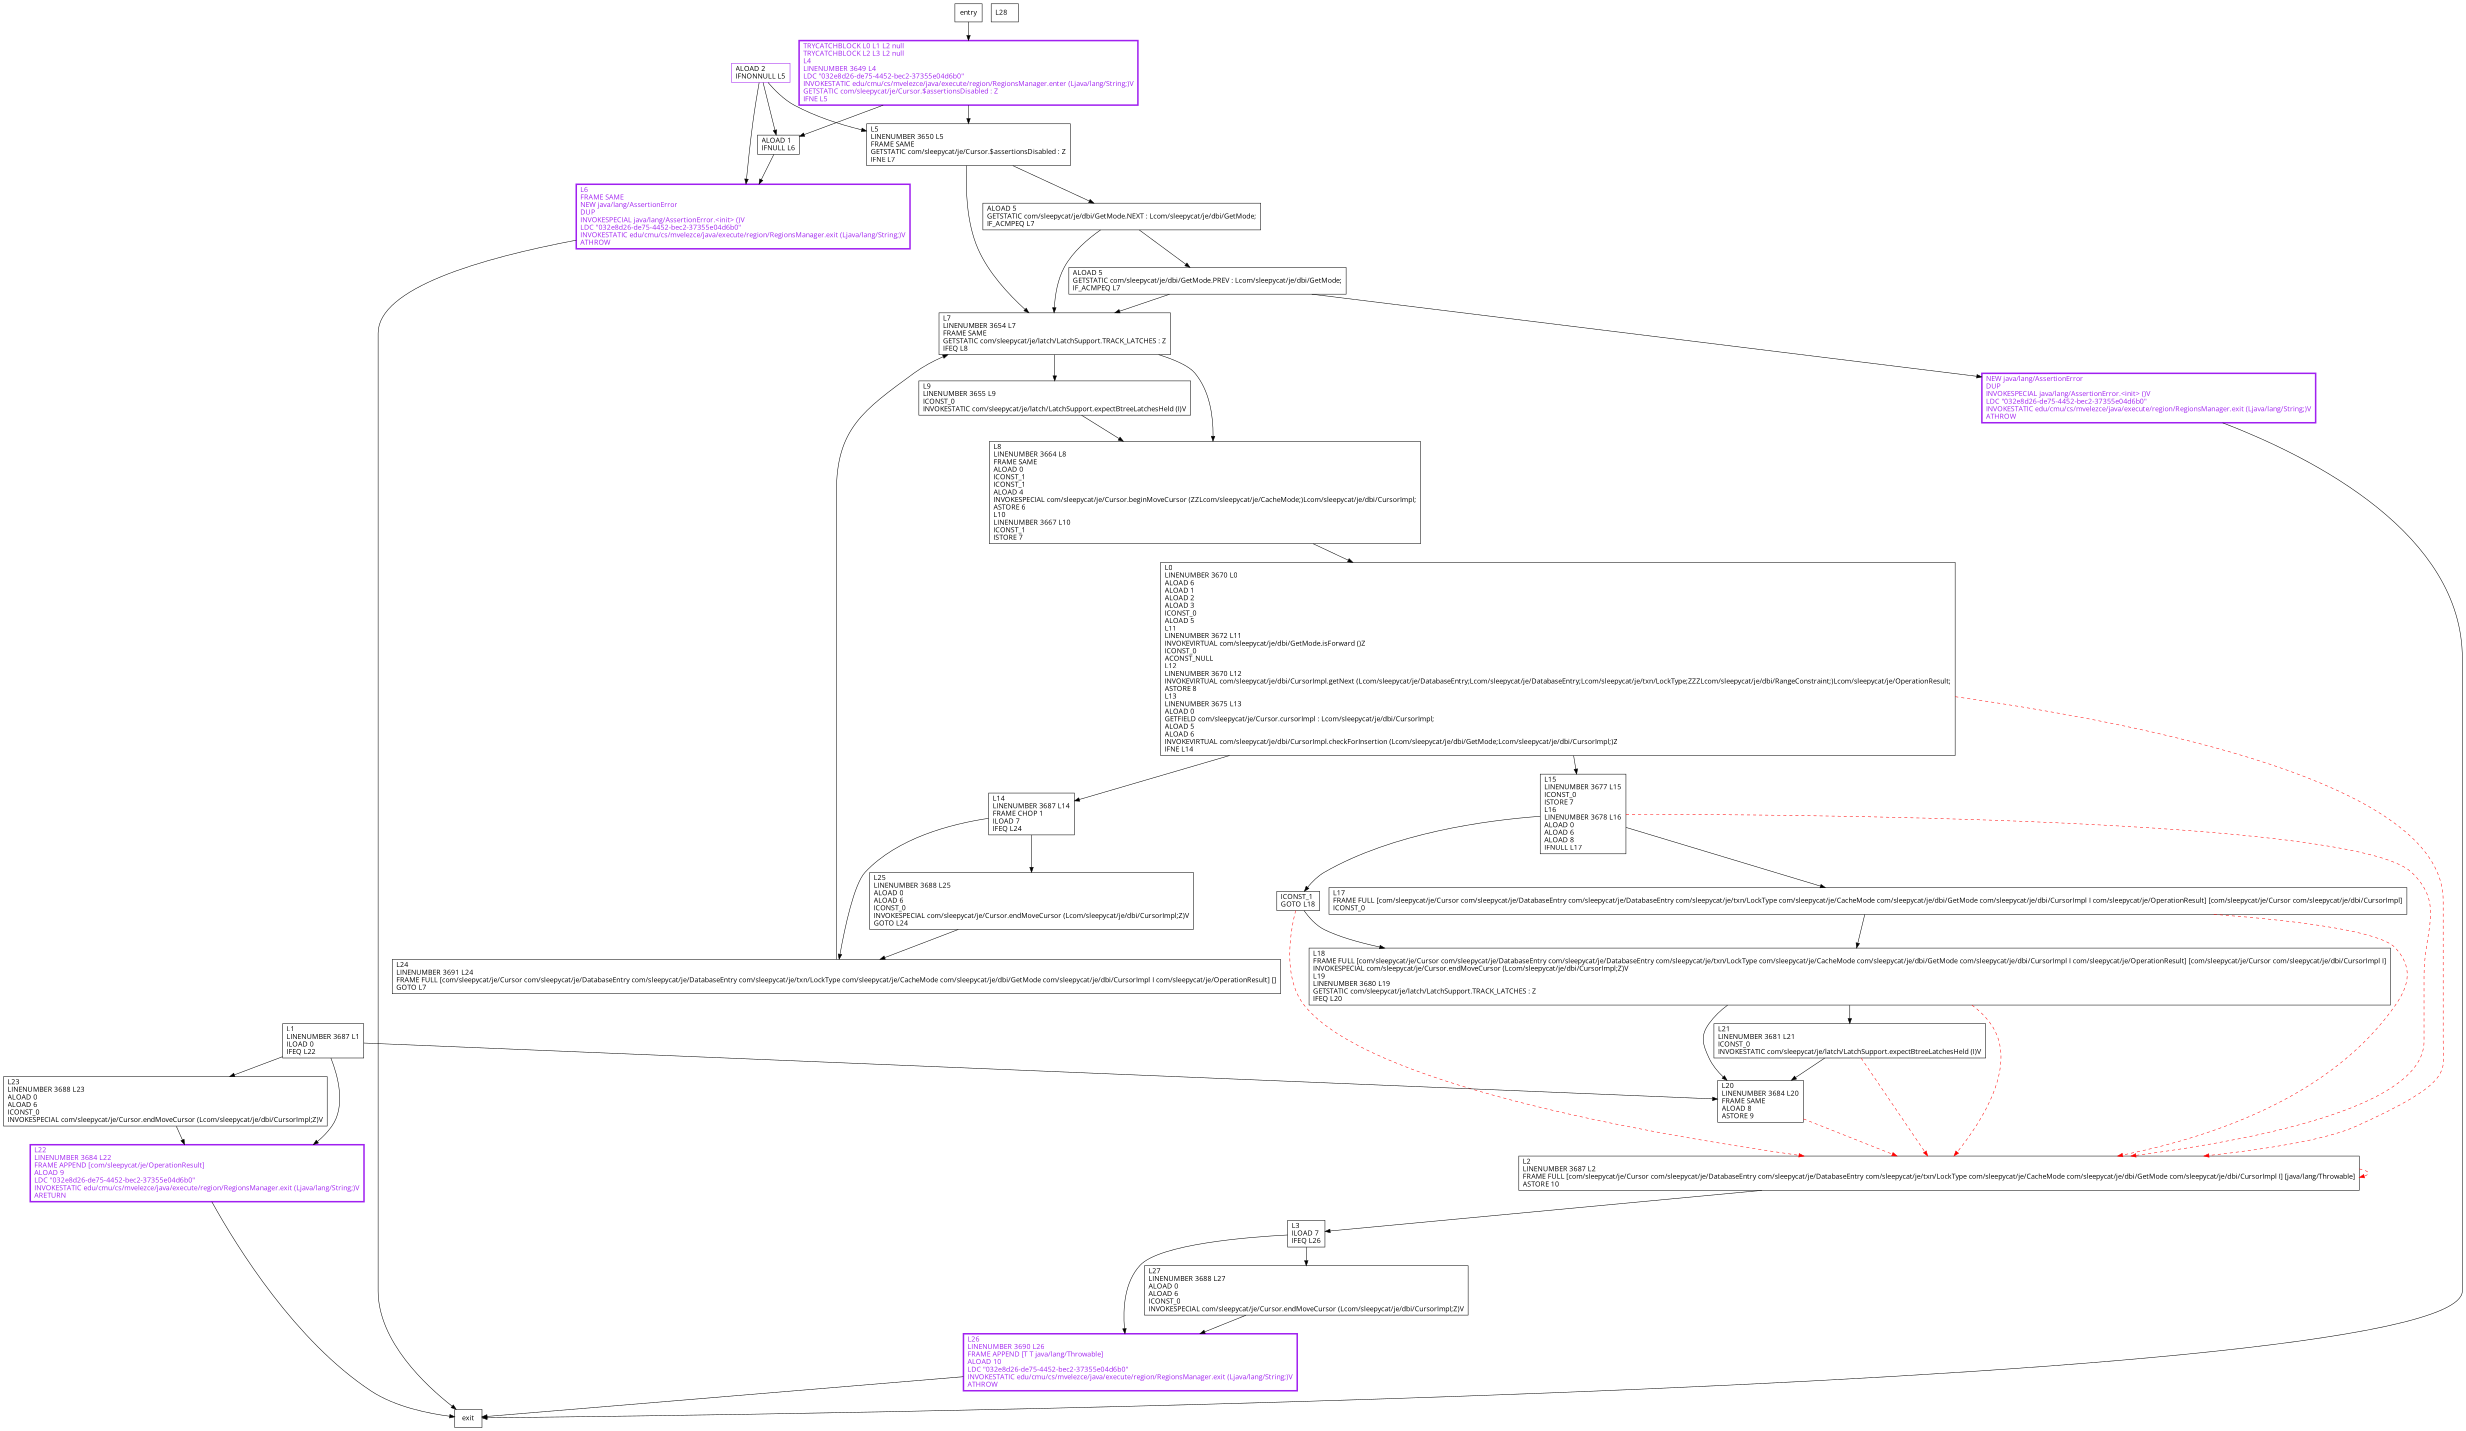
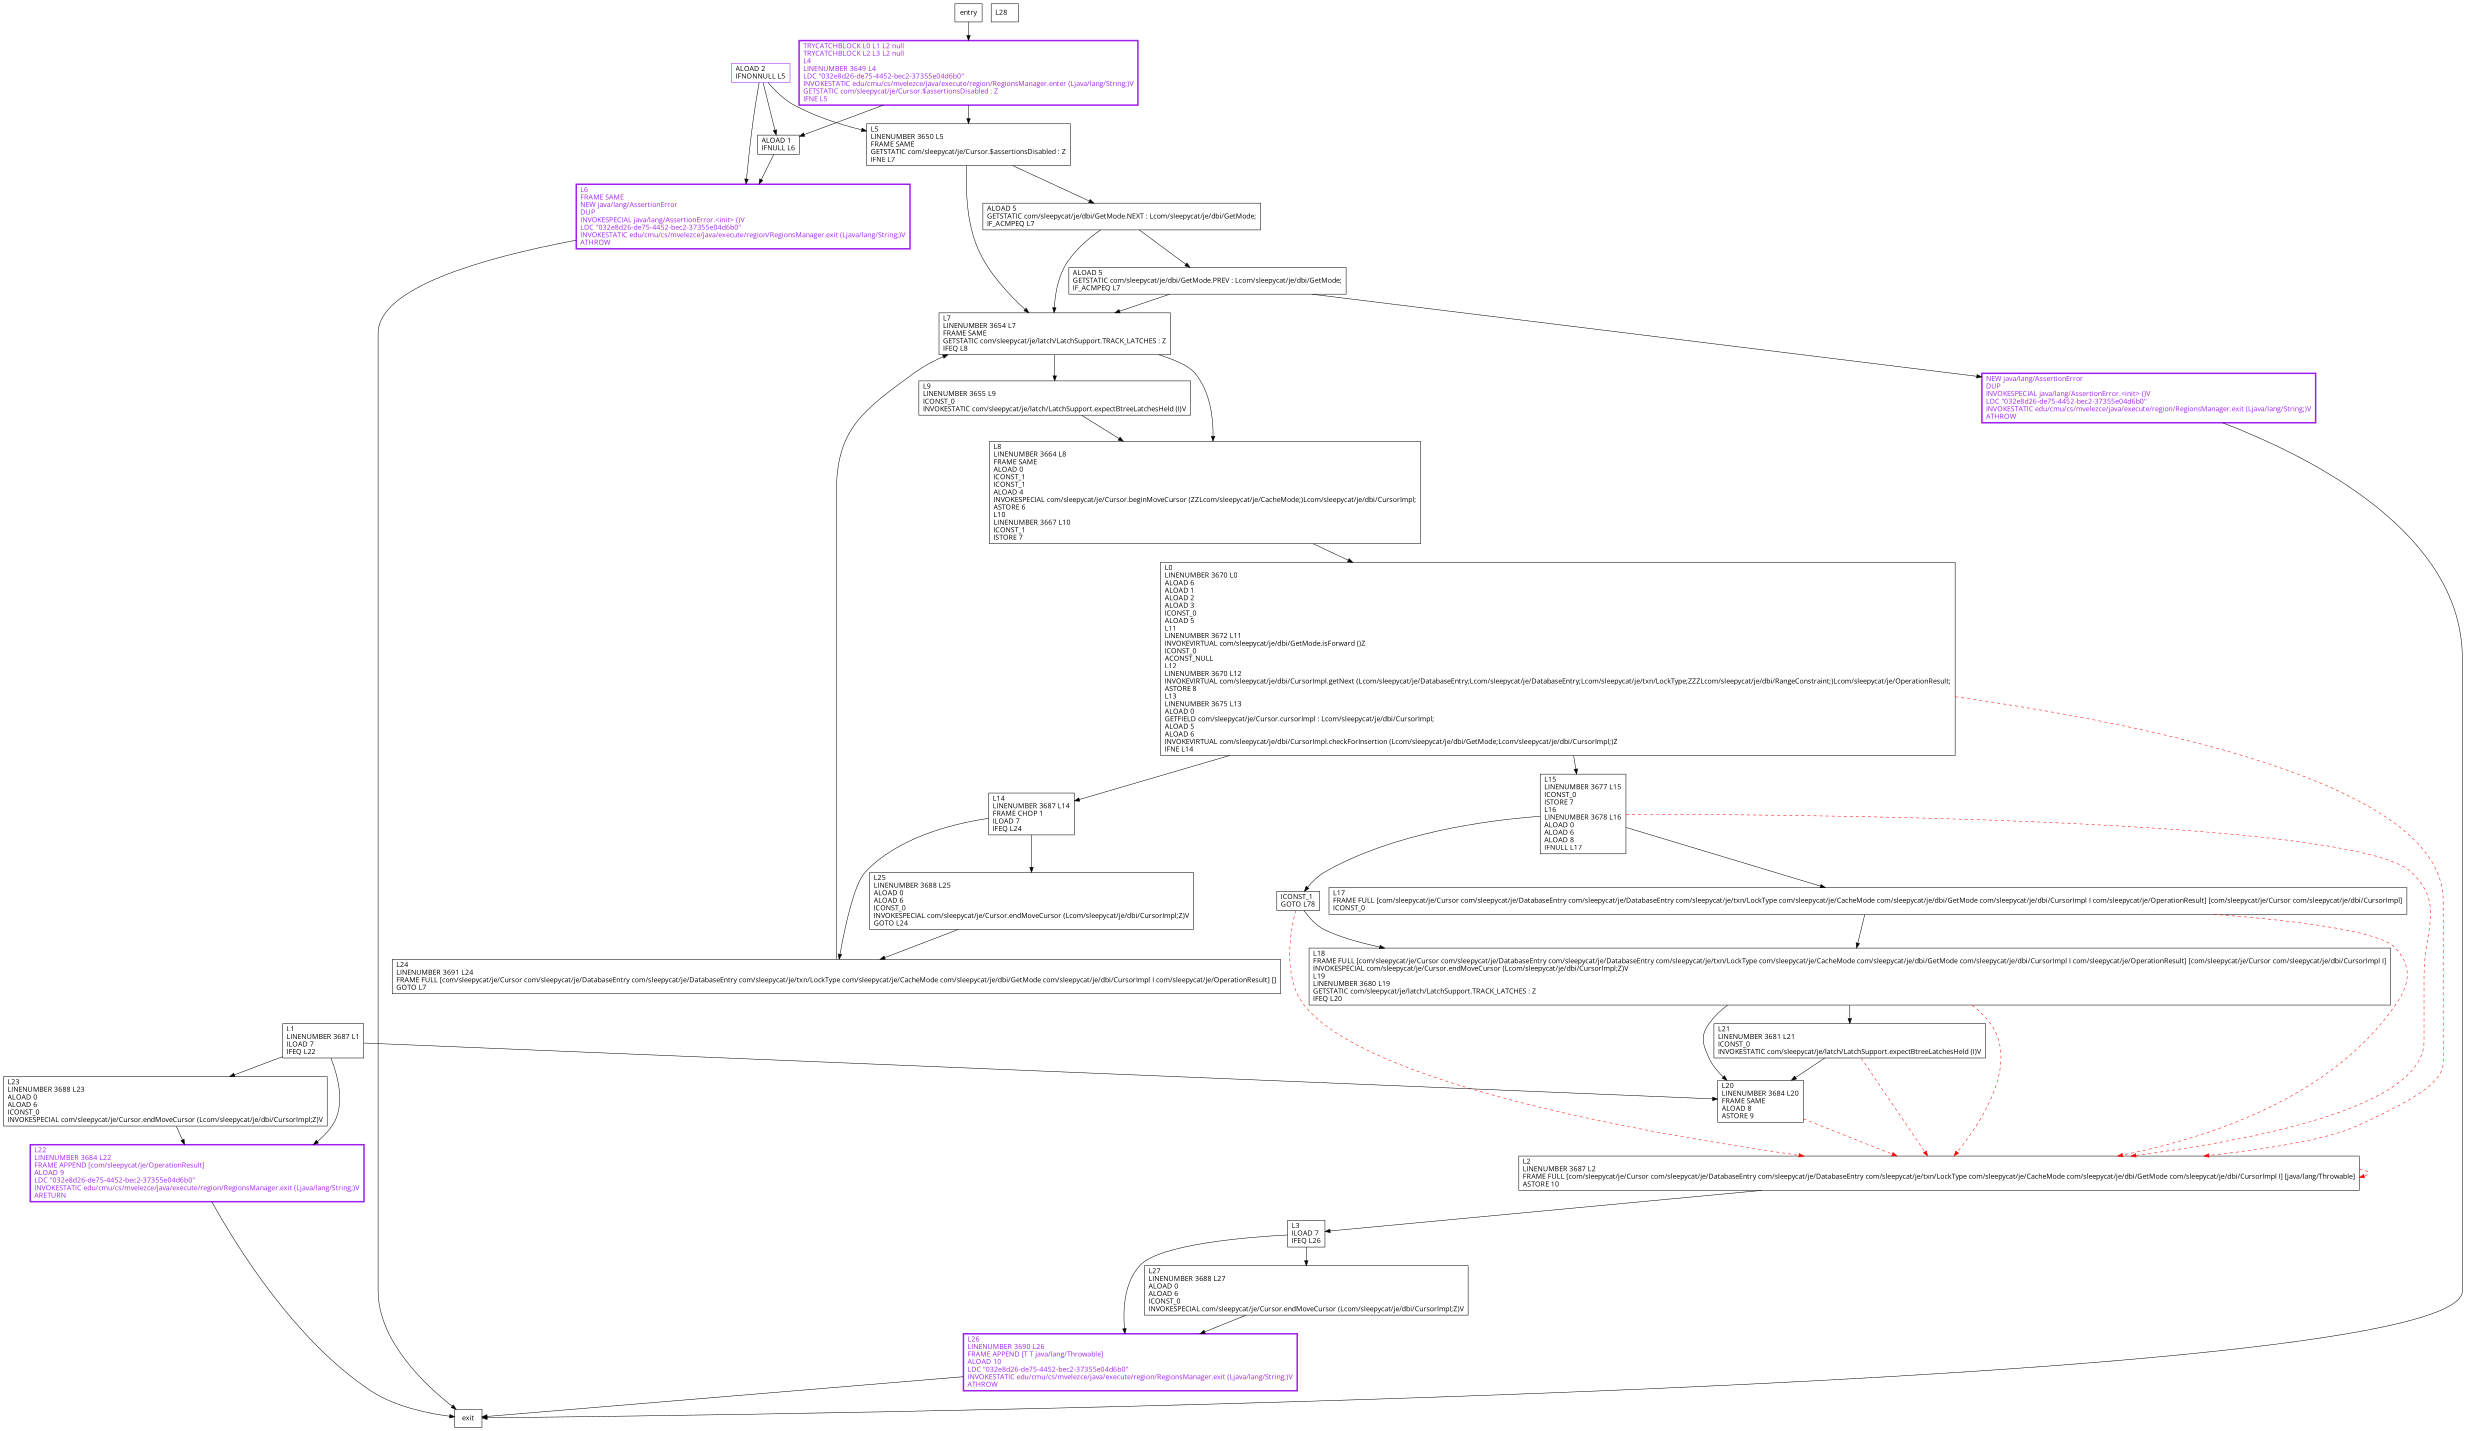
node "ICONST_1 GOTO L18": label "ICONST_1 GOTO L18" -> "ICONST_1 GOTO L78"
node "L1 LINENUMBER 3687 L1 ILOAD 0 IFEQ L22": label "L1 LINENUMBER 3687 L1 ILOAD 0 IFEQ L22" -> "L1 LINENUMBER 3687 L1 ILOAD 7 IFEQ L22"
